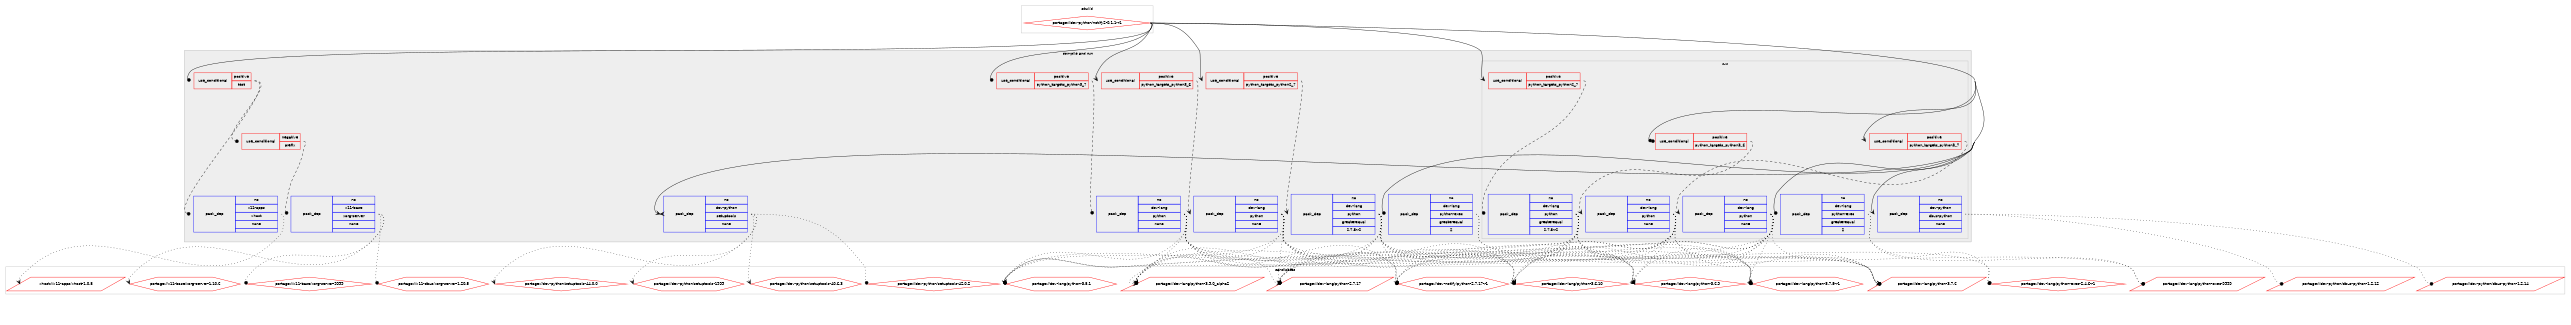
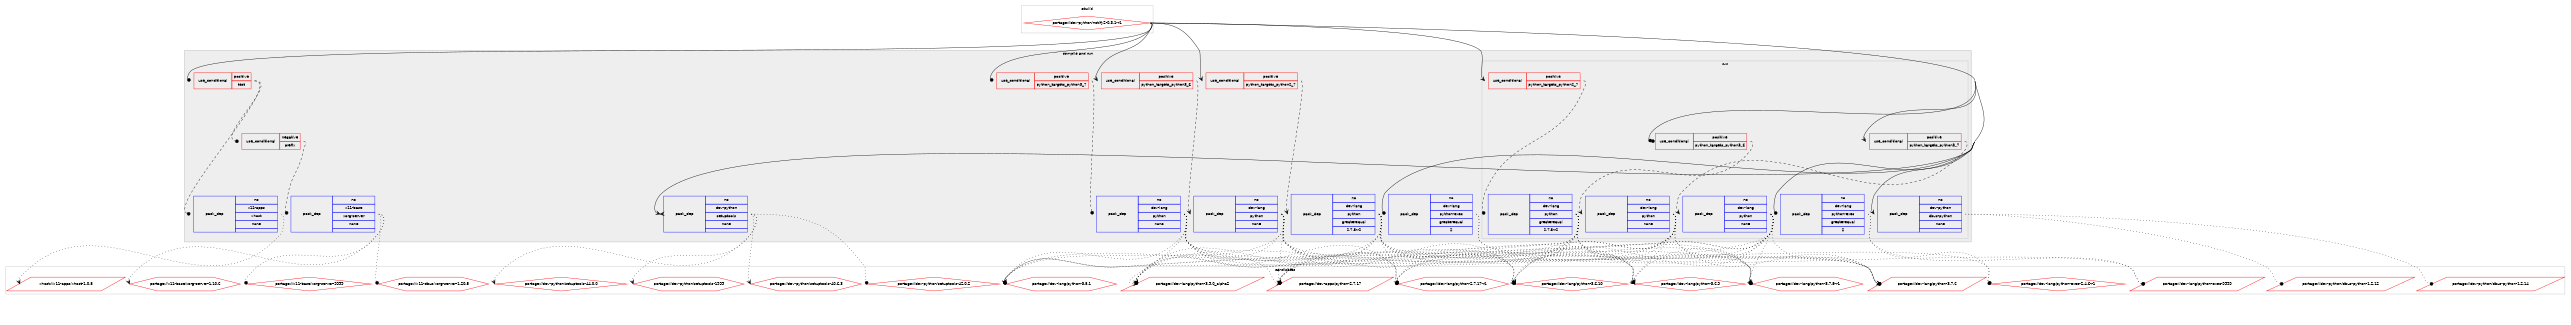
node "portage://dev-python/notify2-0.1.1-r1": label "portage://dev-python/notify2-0.1.1-r1" -> "portage://dev-python/notify2-0.3.1-r1"
node "portage://dev-lang/python-2.7.17": label "portage://dev-lang/python-2.7.17" -> "portage://dev-apps/python-2.7.17"
node "portage://dev-notify/python-2.7.17-r1": label "portage://dev-notify/python-2.7.17-r1" -> "portage://dev-lang/python-2.7.17-r1"
